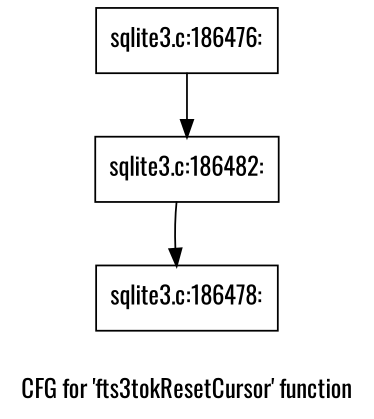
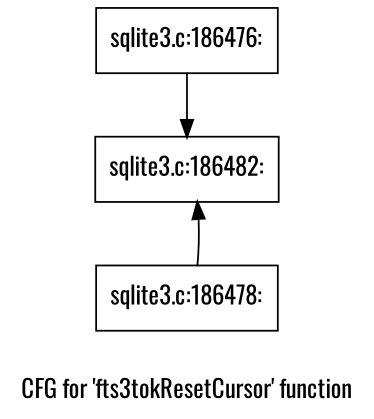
edge "sqlite3.c:186482:" -> "sqlite3.c:186478:": reversed
